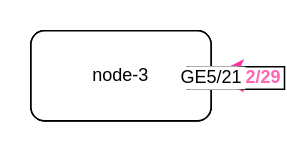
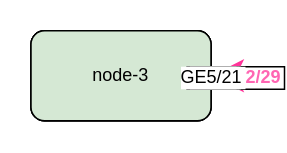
node "node-3": fillcolor #ffffff -> #d5e8d4
